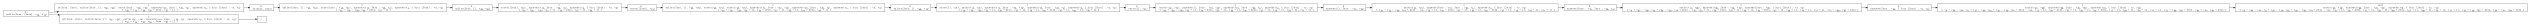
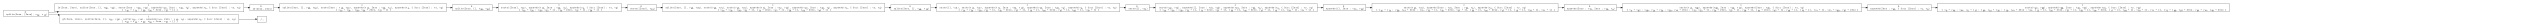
node "Leaf": removed
